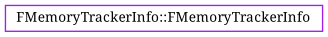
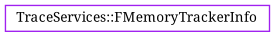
node "FMemoryTrackerInfo::FMemoryTrackerInfo": label "FMemoryTrackerInfo::FMemoryTrackerInfo" -> "TraceServices::FMemoryTrackerInfo"
